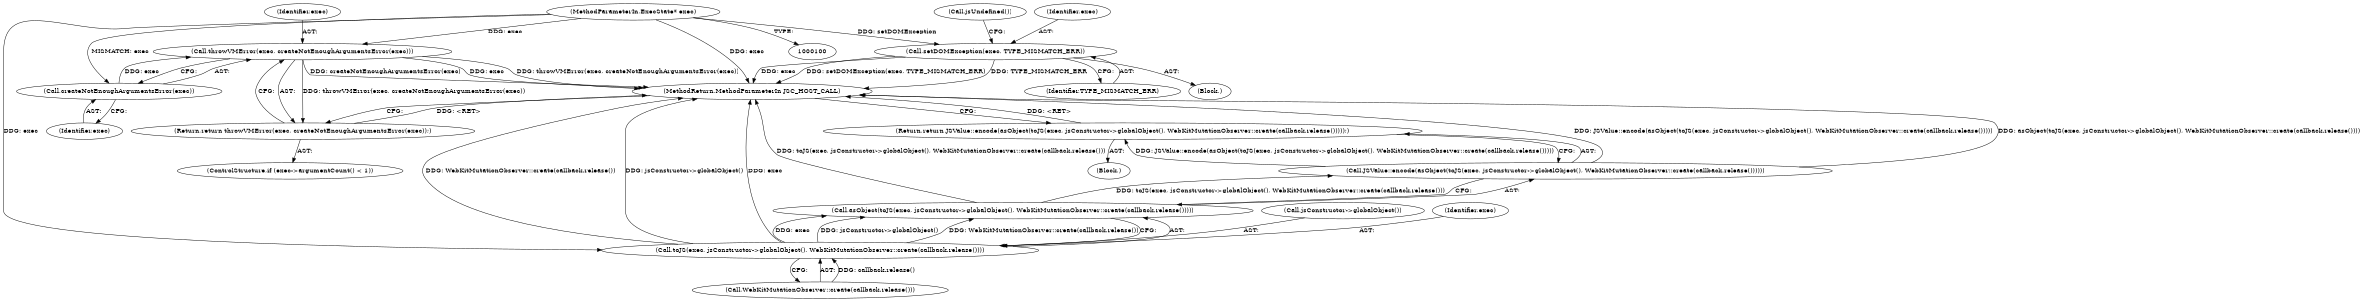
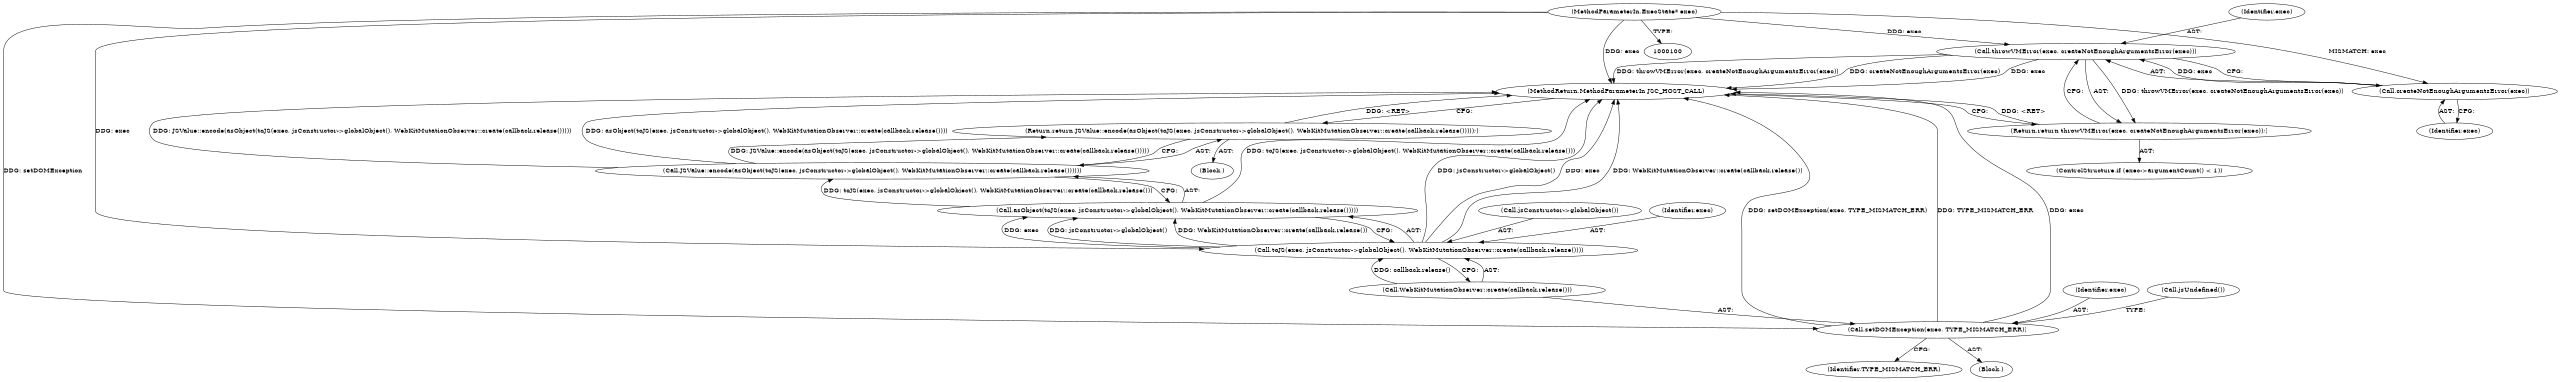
edge "(Call,jsUndefined())" -> "(Call,setDOMException(exec, TYPE_MISMATCH_ERR))": label "CFG: " -> "TYPE: "
edge "(Identifier,TYPE_MISMATCH_ERR)" -> "(Call,setDOMException(exec, TYPE_MISMATCH_ERR))": now "(Call,WebKitMutationObserver::create(callback.release()))" -> "(Call,setDOMException(exec, TYPE_MISMATCH_ERR))"
